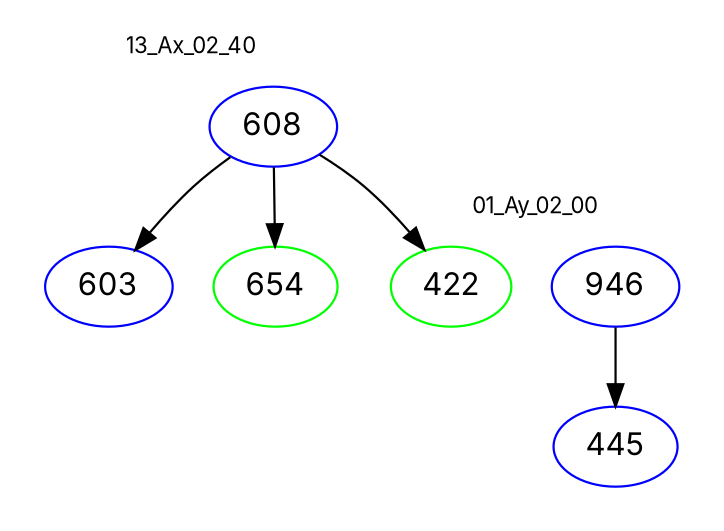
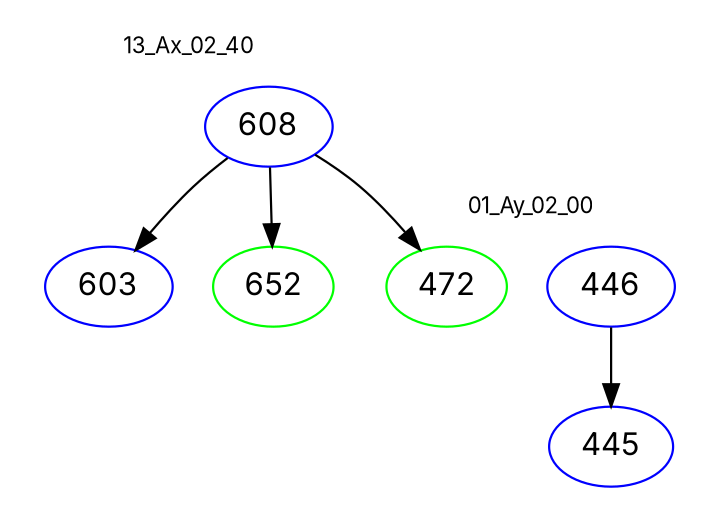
node "654": label "654" -> "652"
node "422": label "422" -> "472"
node "946": label "946" -> "446"
